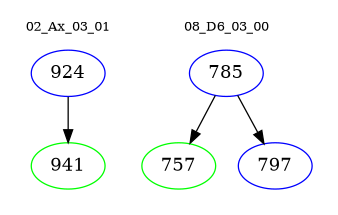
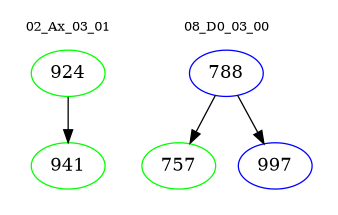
cluster "08_D6_03_00": label "08_D6_03_00" -> "08_D0_03_00"
node "924": color blue -> green
node "785": label "785" -> "788"
node "797": label "797" -> "997"
